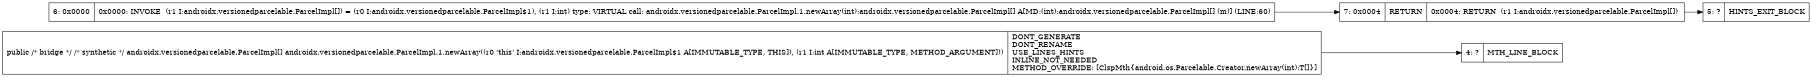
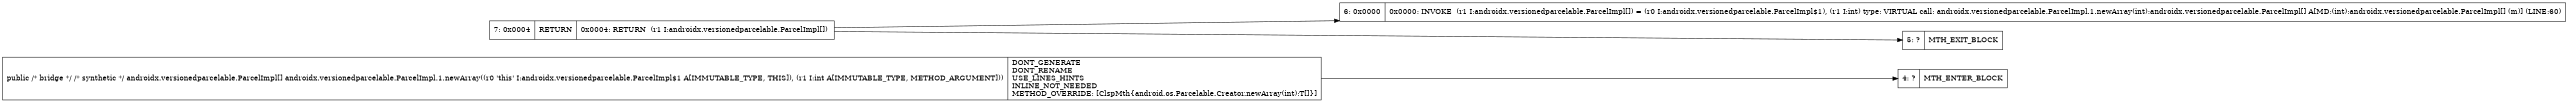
edge "6: 0x0000" -> "7: 0x0004": reversed
node "5: ?": text "HINTS_EXIT_BLOCK" -> "MTH_EXIT_BLOCK"
node "4: ?": text "MTH_LINE_BLOCK" -> "MTH_ENTER_BLOCK"
